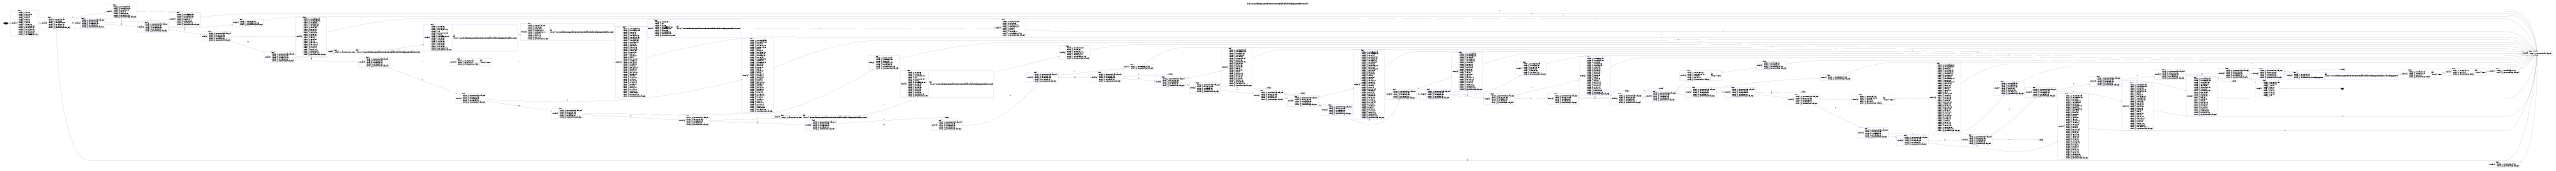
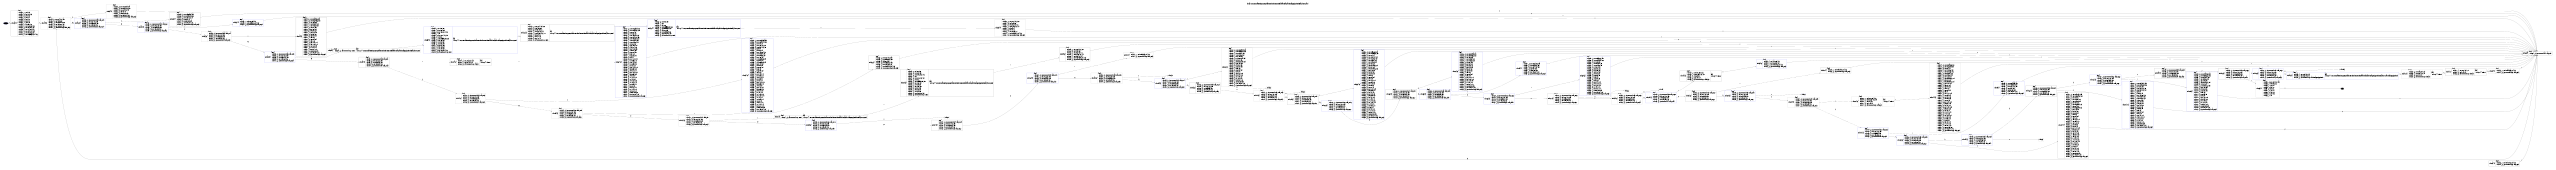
node "0x4024d9": removed
